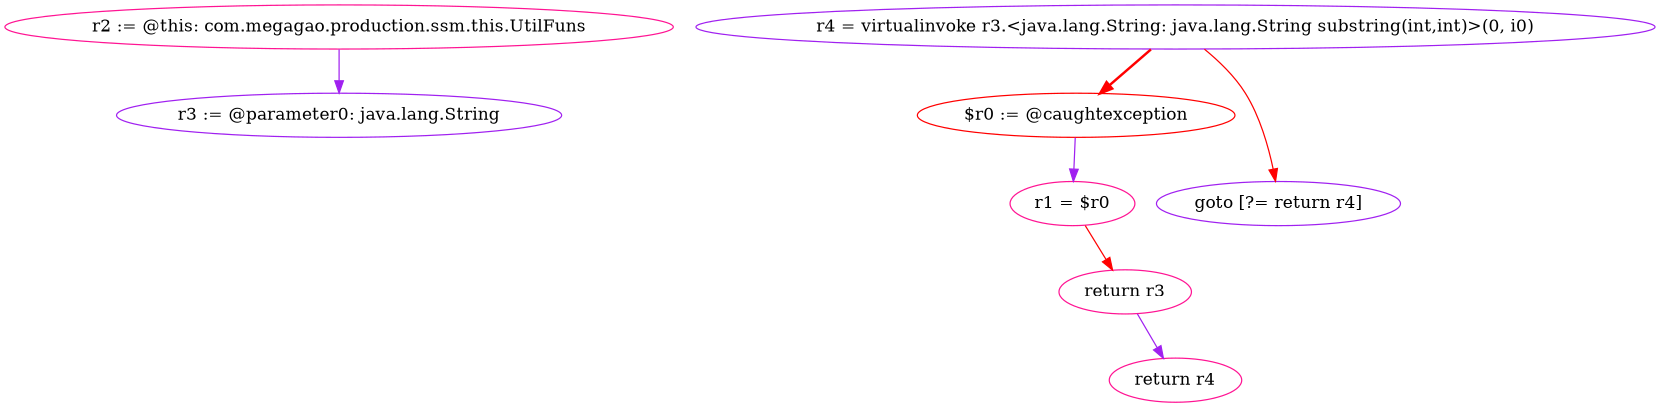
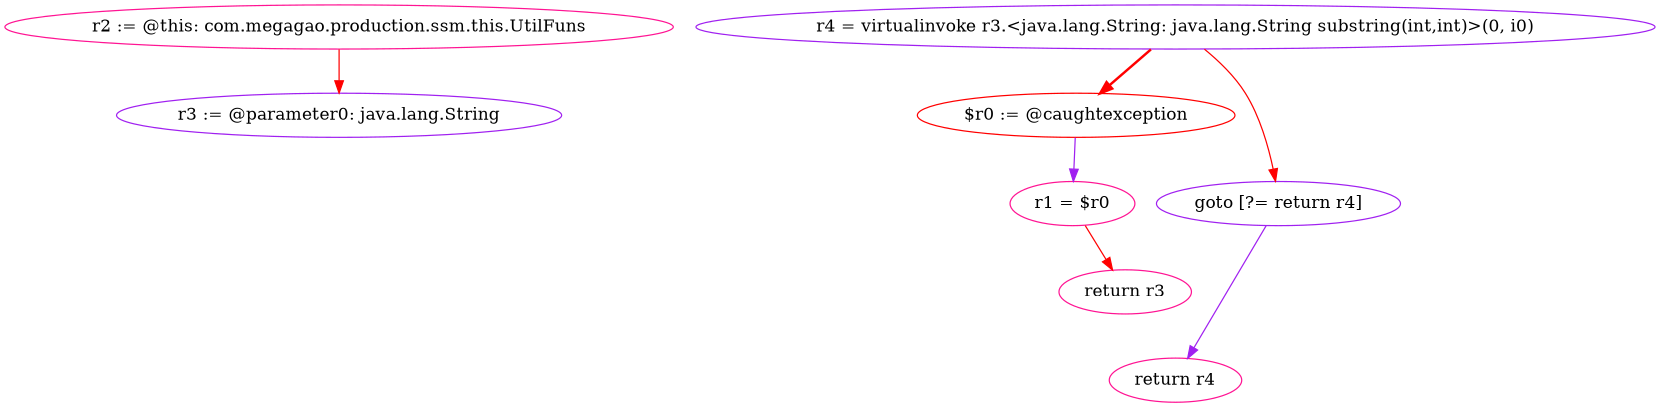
edge "r2 := @this: com.megagao.production.ssm.this.UtilFuns" -> "r3 := @parameter0: java.lang.String": color purple -> red
edge "return r3" -> "return r4": now "goto [?= return r4]" -> "return r4"
